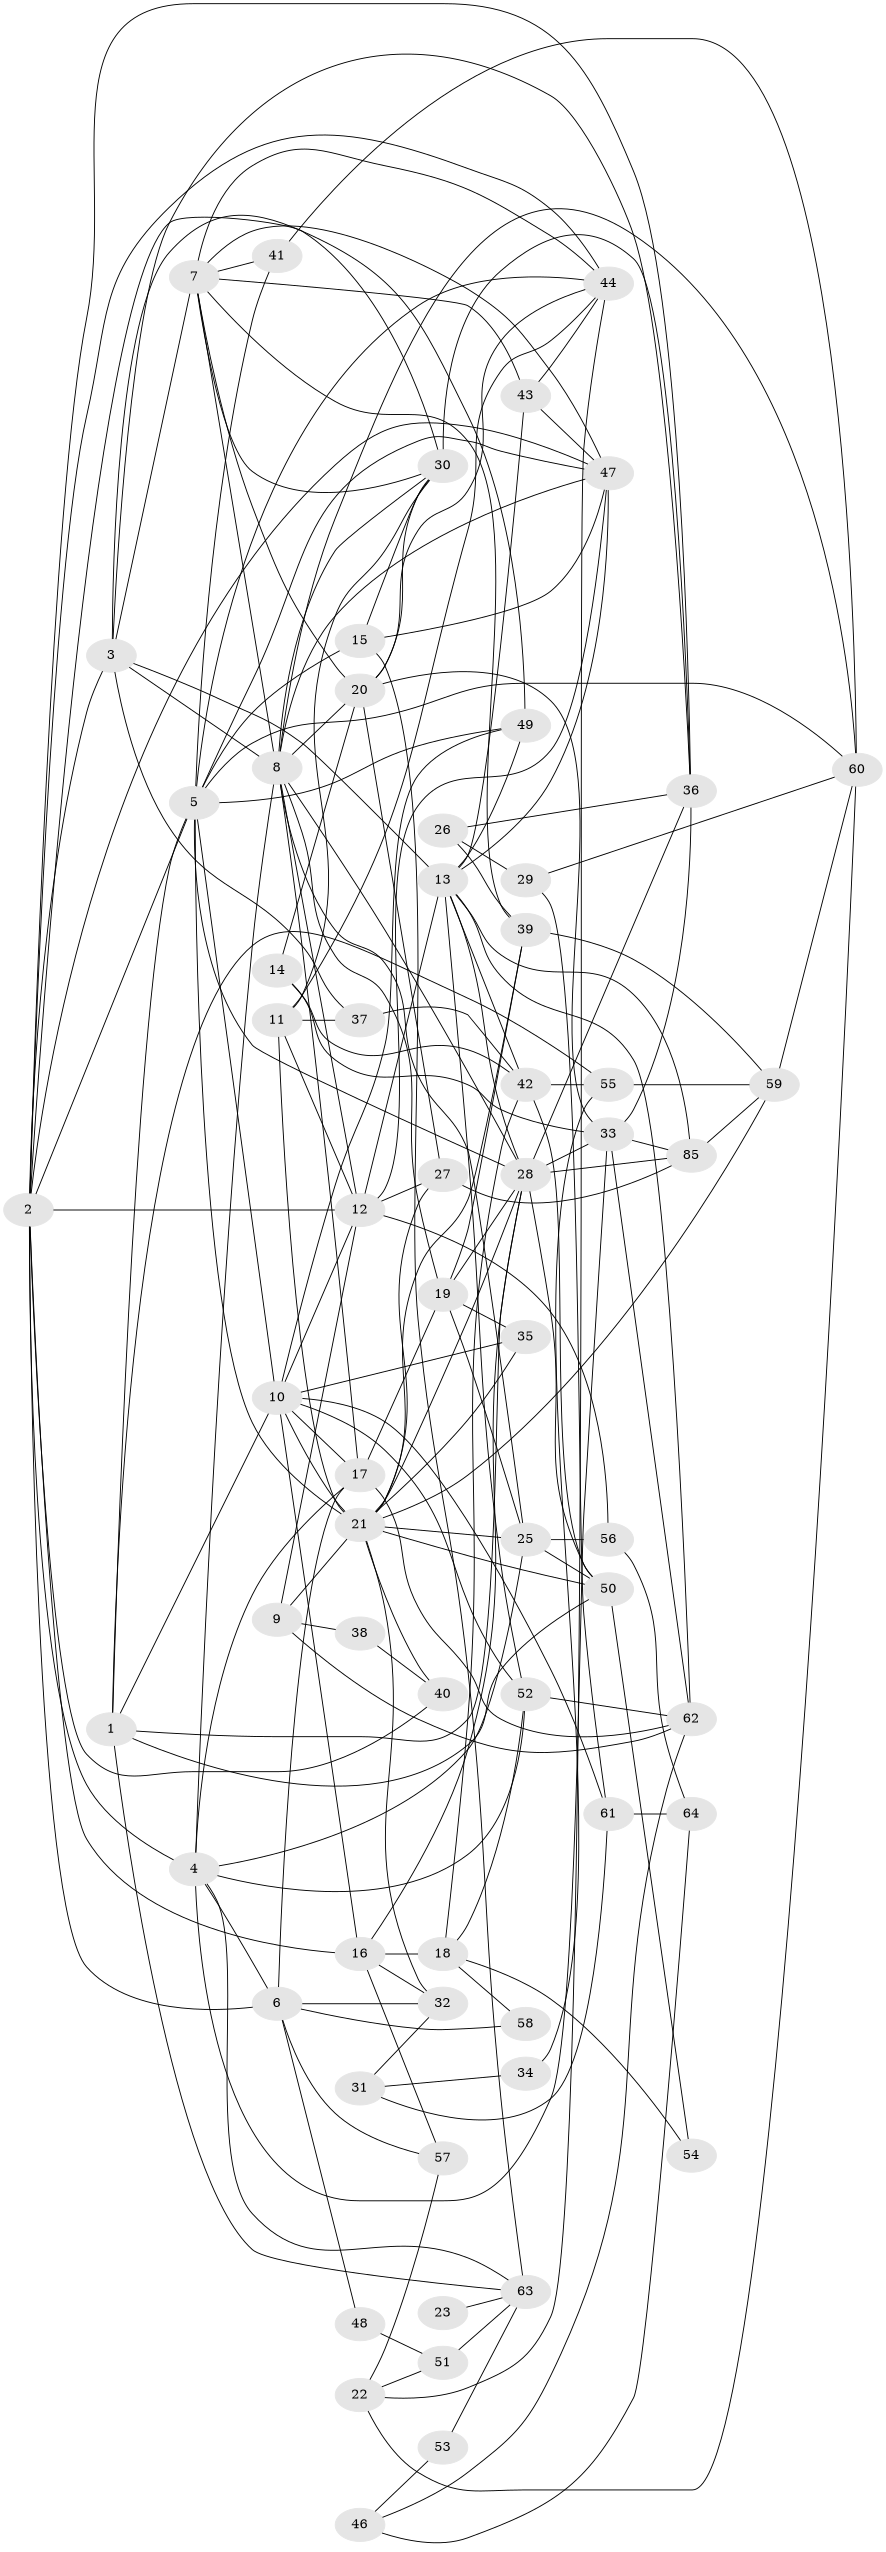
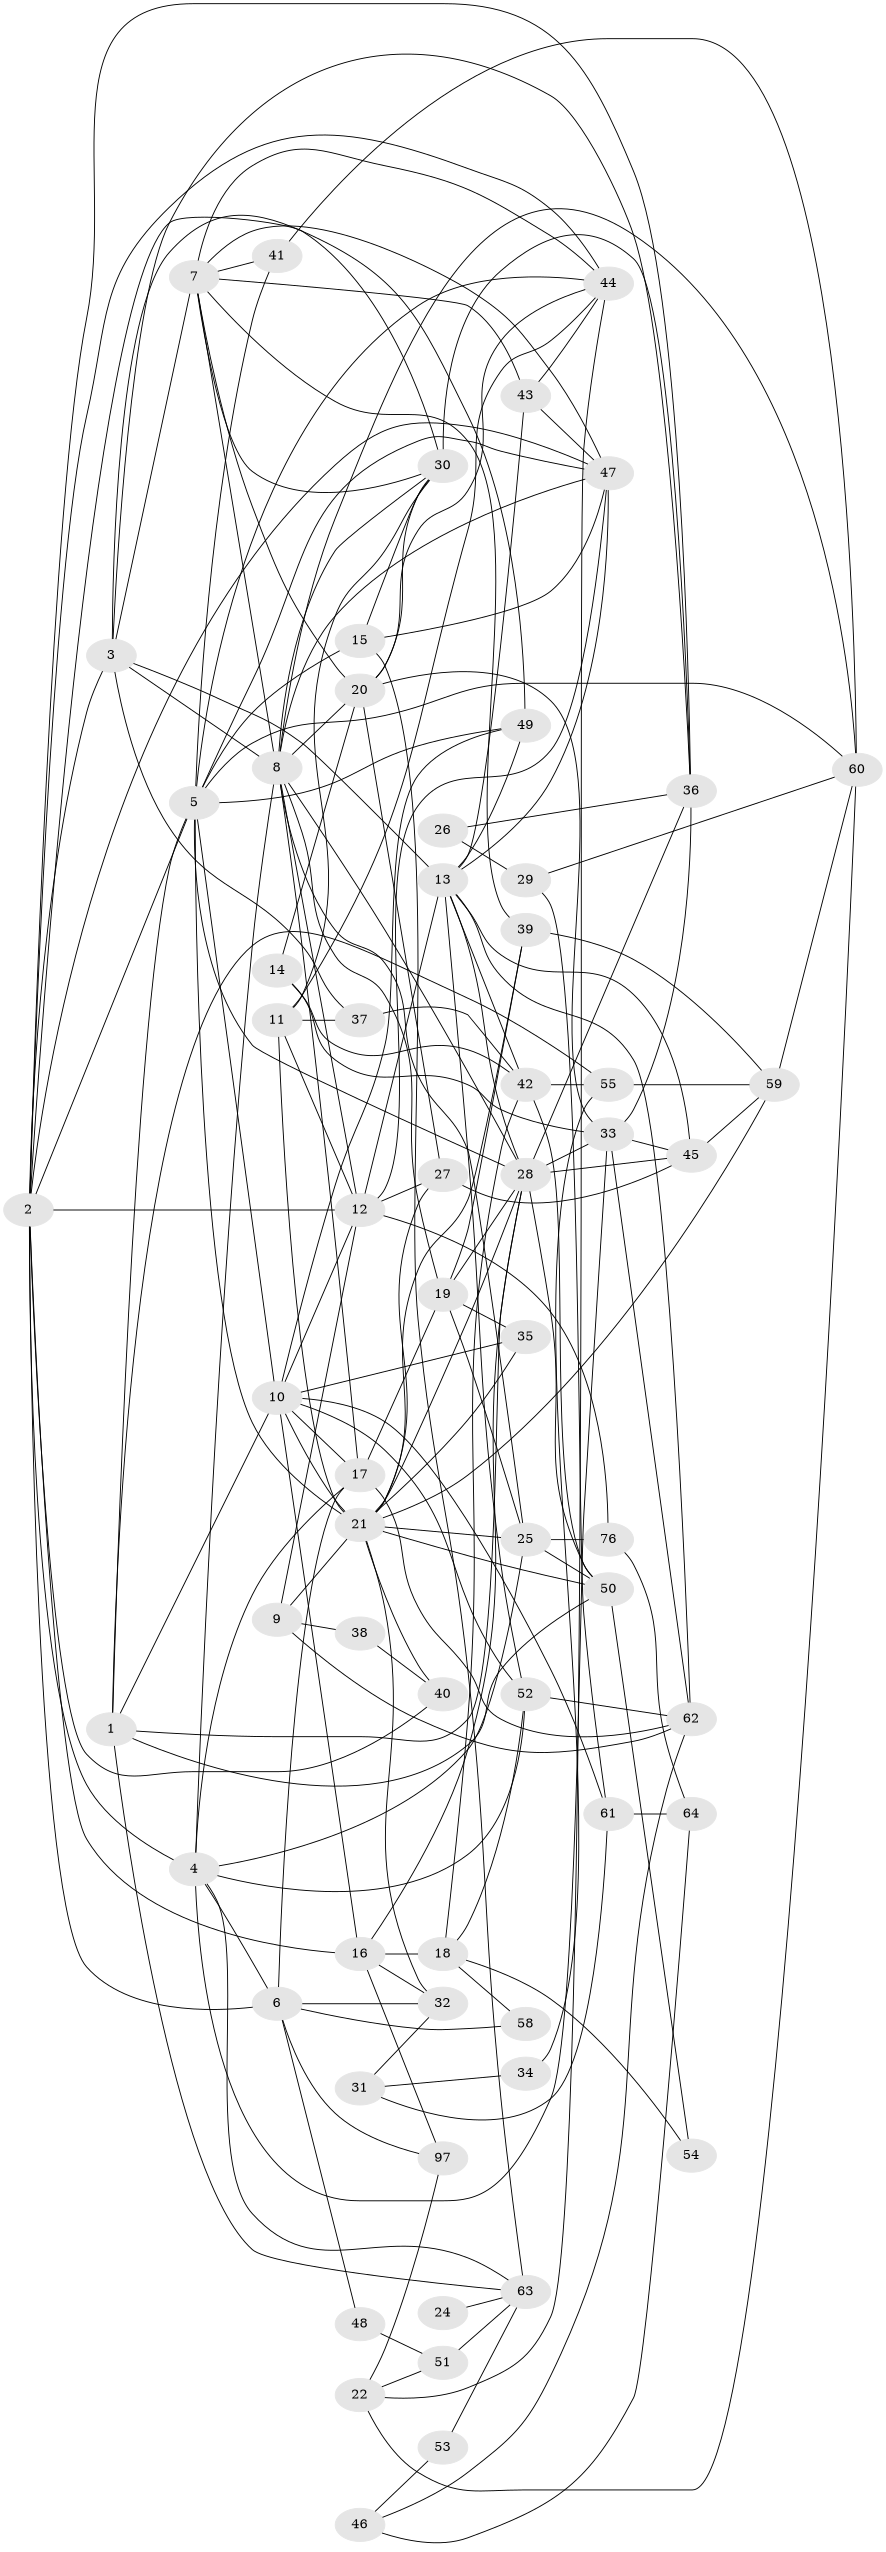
edge "26" -- "39": removed
node "85": label "85" -> "45"
node "56": label "56" -> "76"
node "57": label "57" -> "97"
node "23": label "23" -> "24"
